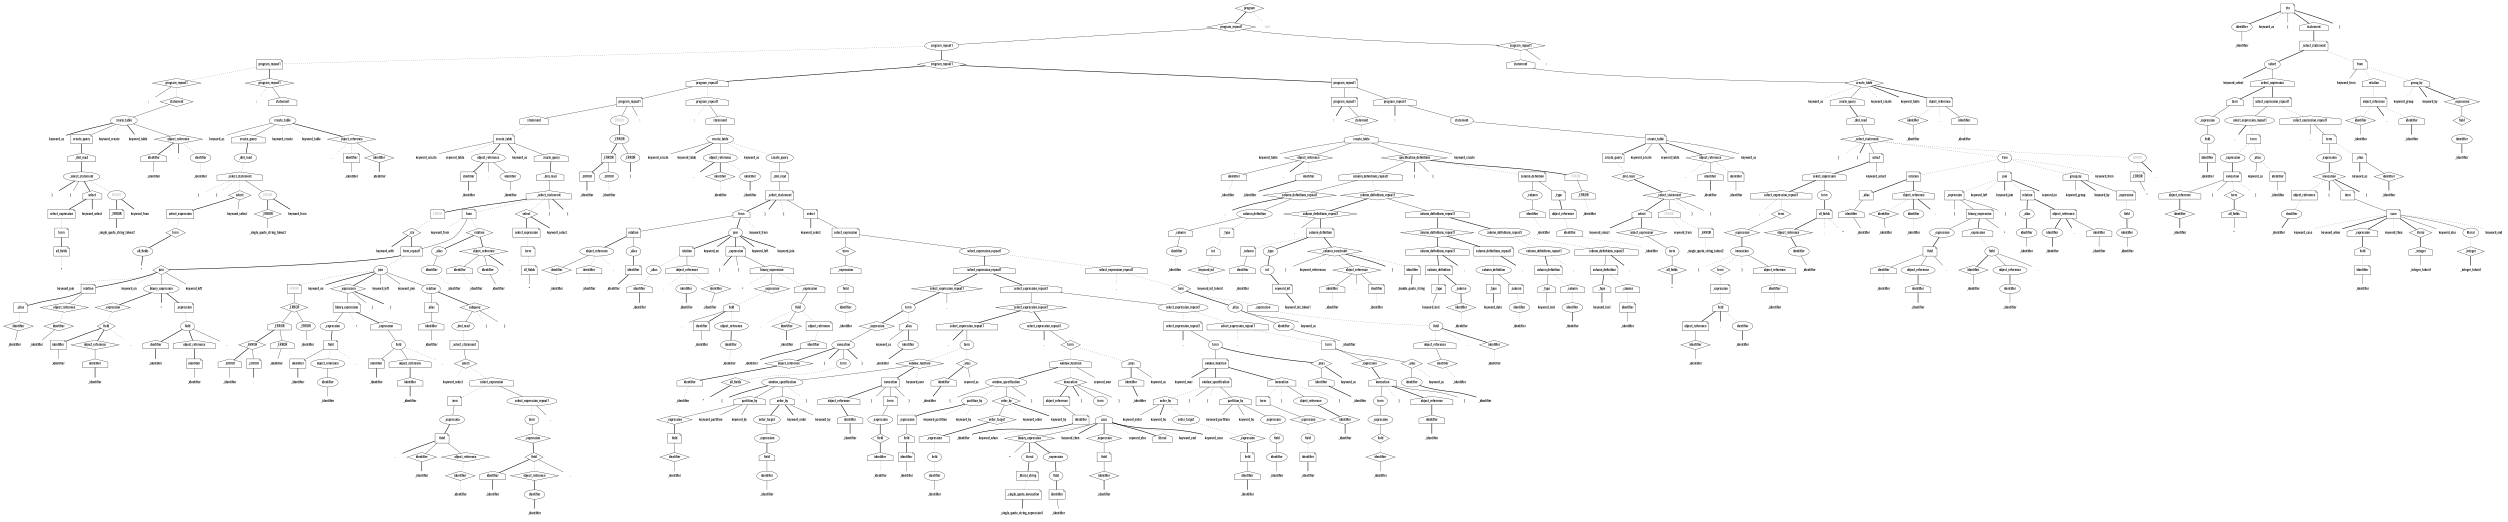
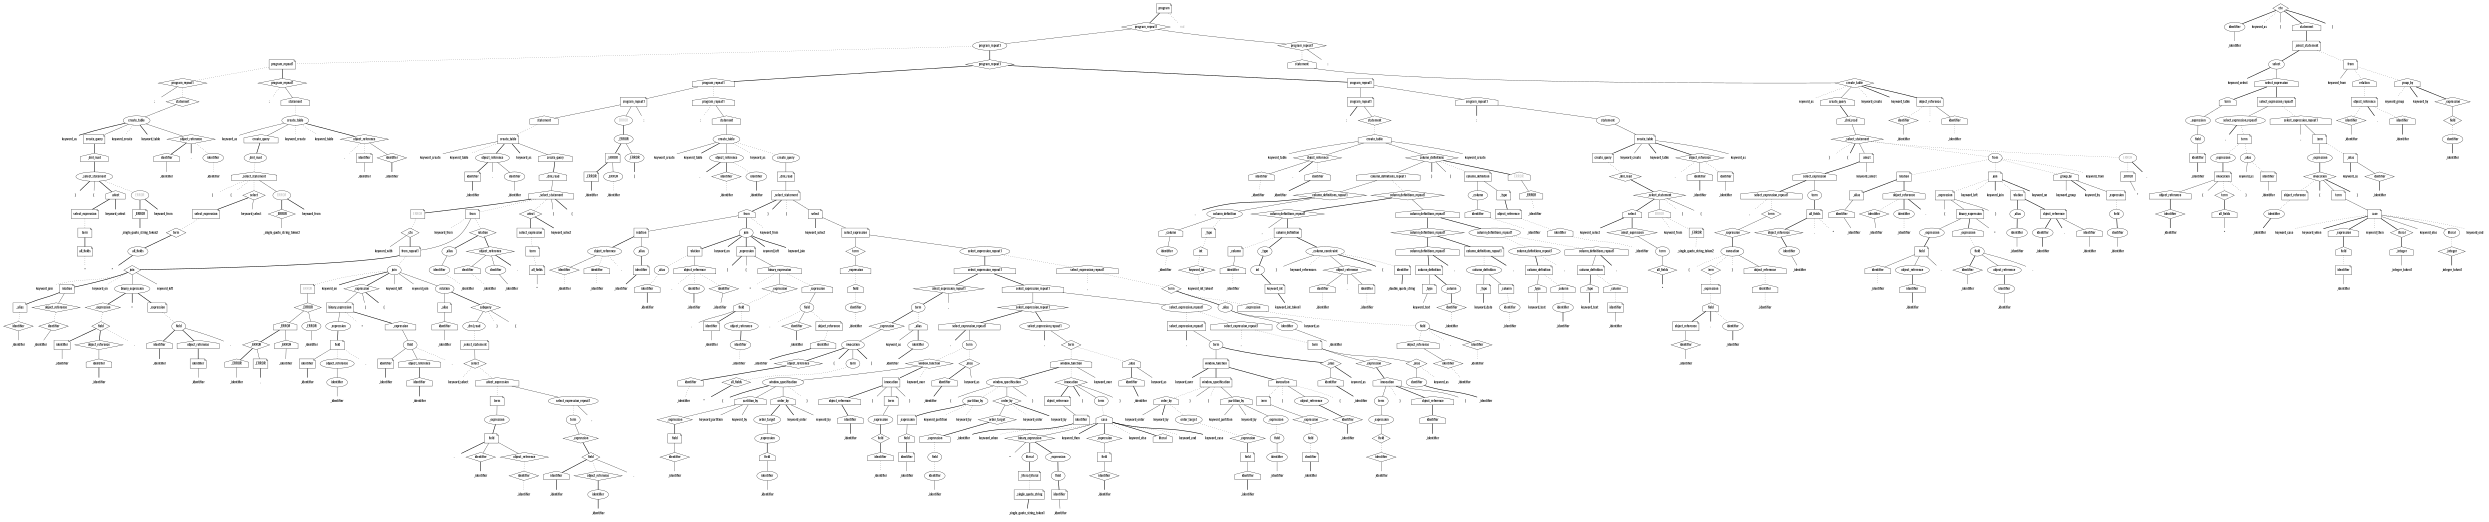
node "program": shape diamond -> note
node "cte": shape note -> diamond
node "specification_definitions": label "specification_definitions" -> "column_definitions"
edge "_cte" -- "keyword_with": style bold -> solid
node "_column_constraint": shape diamond -> ellipse
node "_literal_string": label "_literal_string" -> "_literal_literal"
node "_single_quote_invocation": label "_single_quote_invocation" -> "_single_quote_string"
node "_single_quote_string_expression1": label "_single_quote_string_expression1" -> "_single_quote_string_token1"
